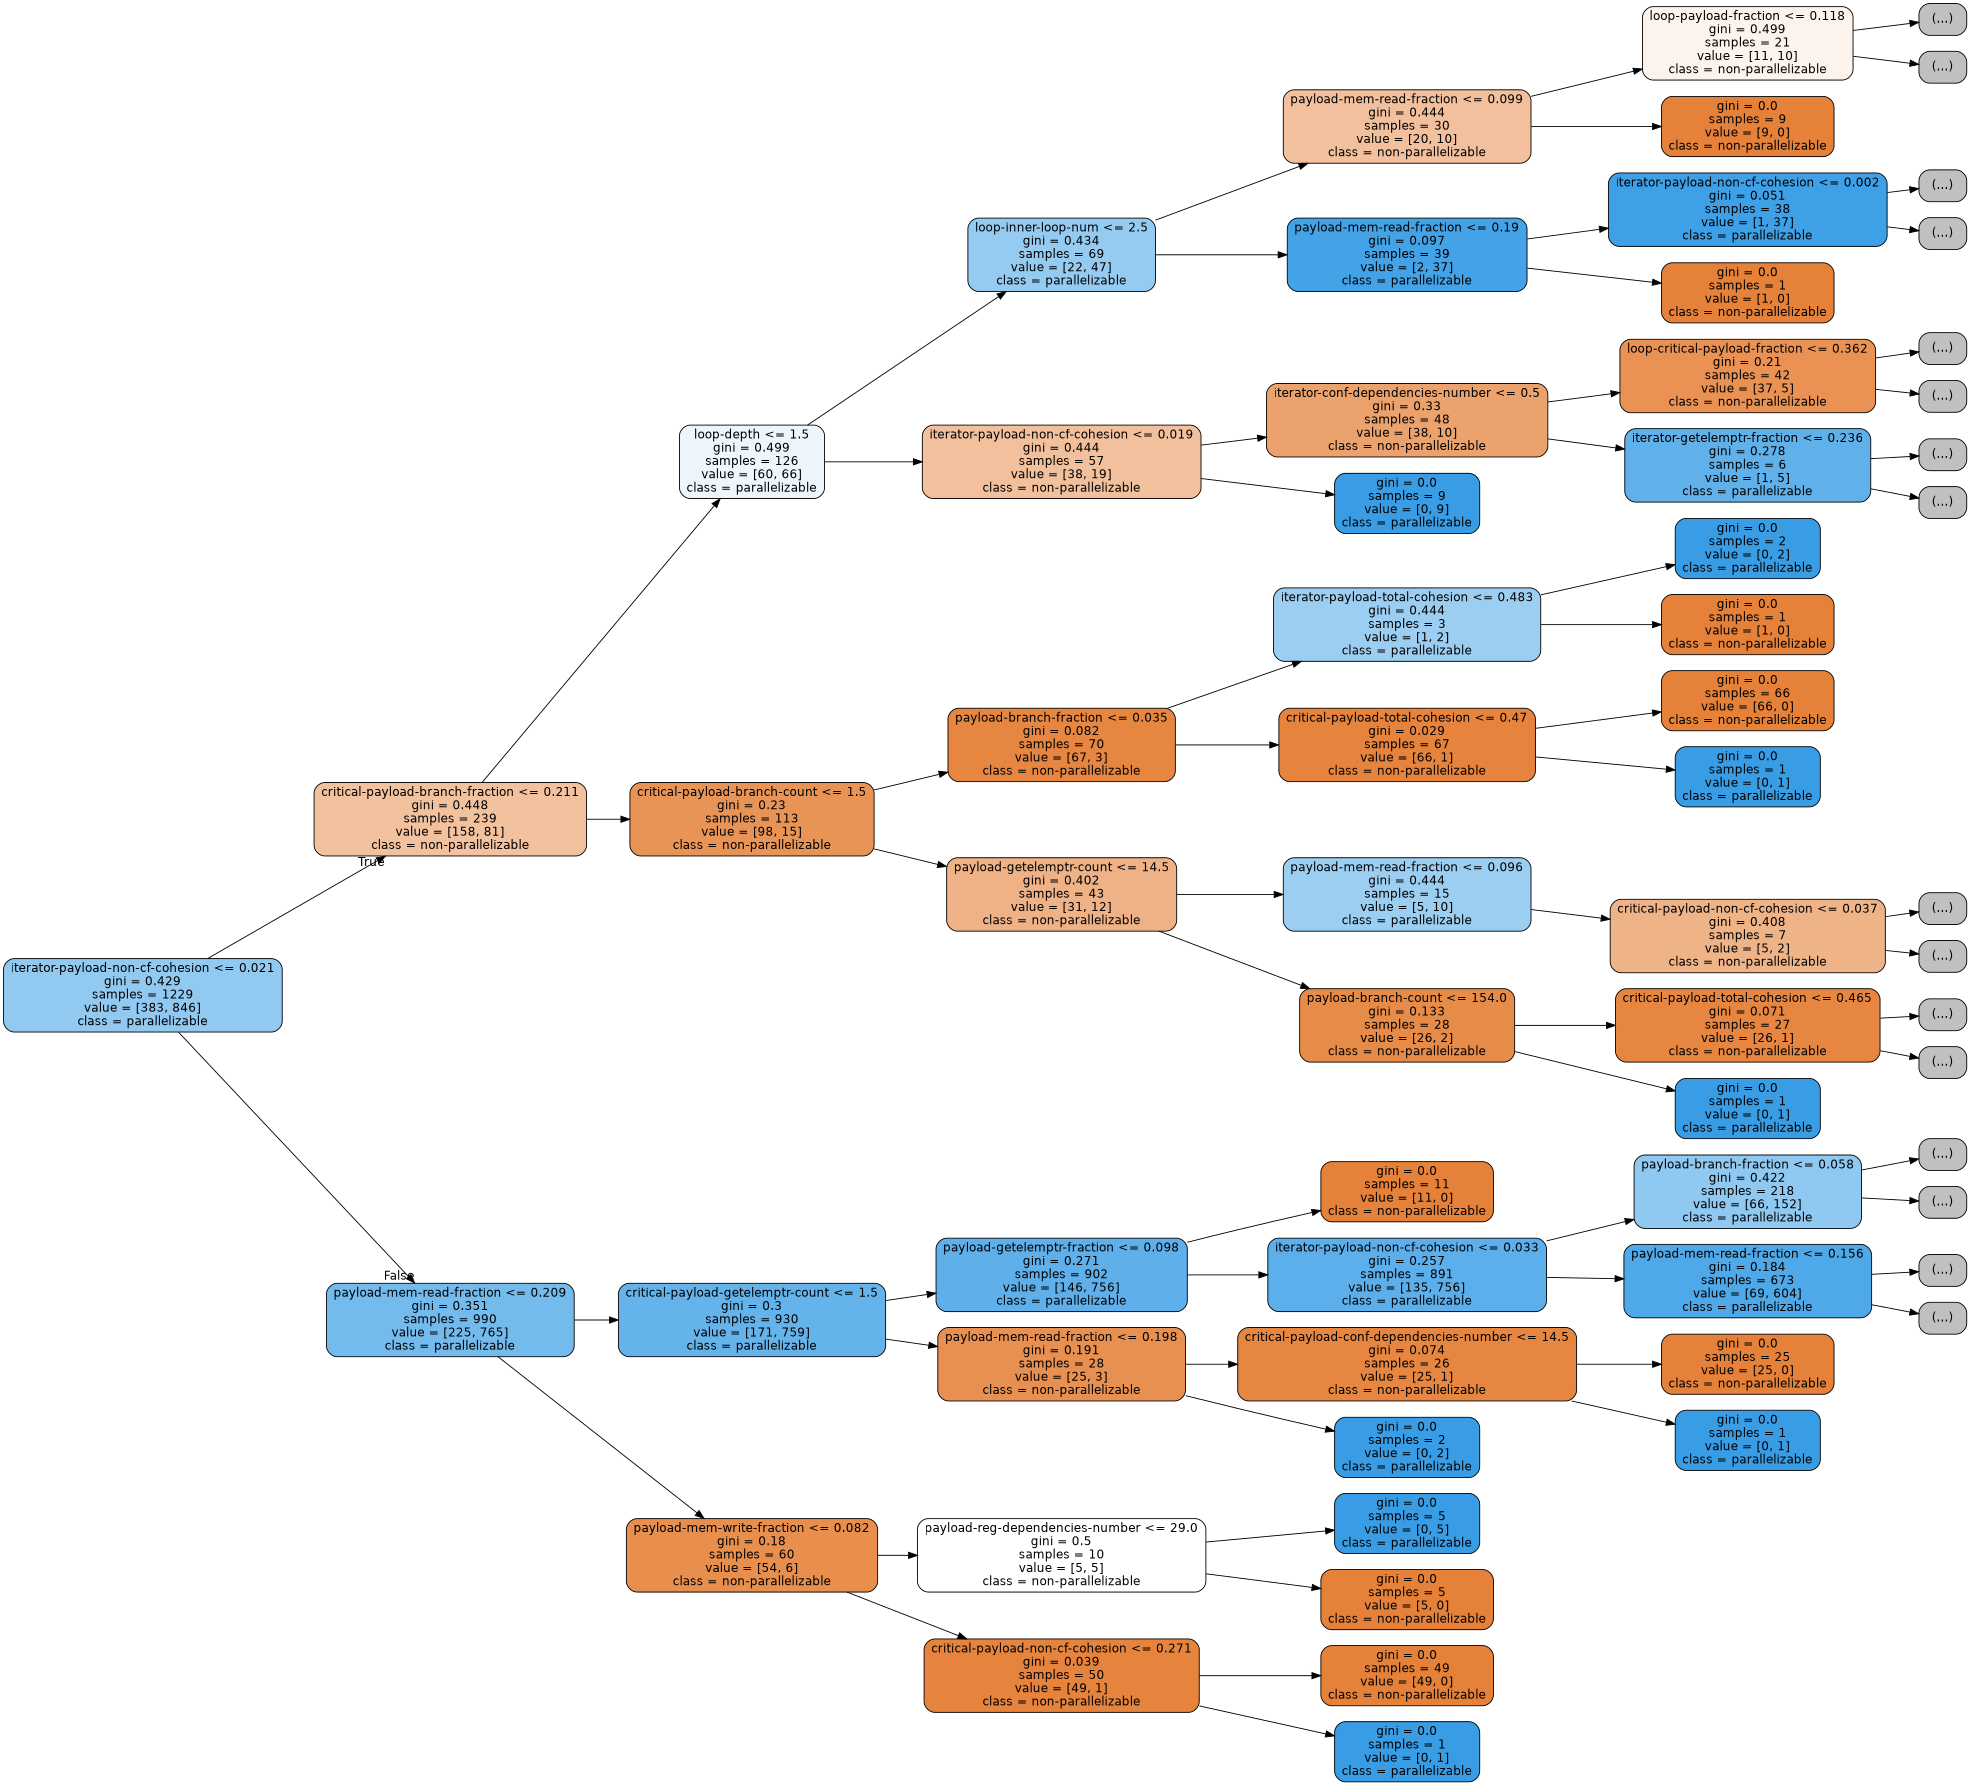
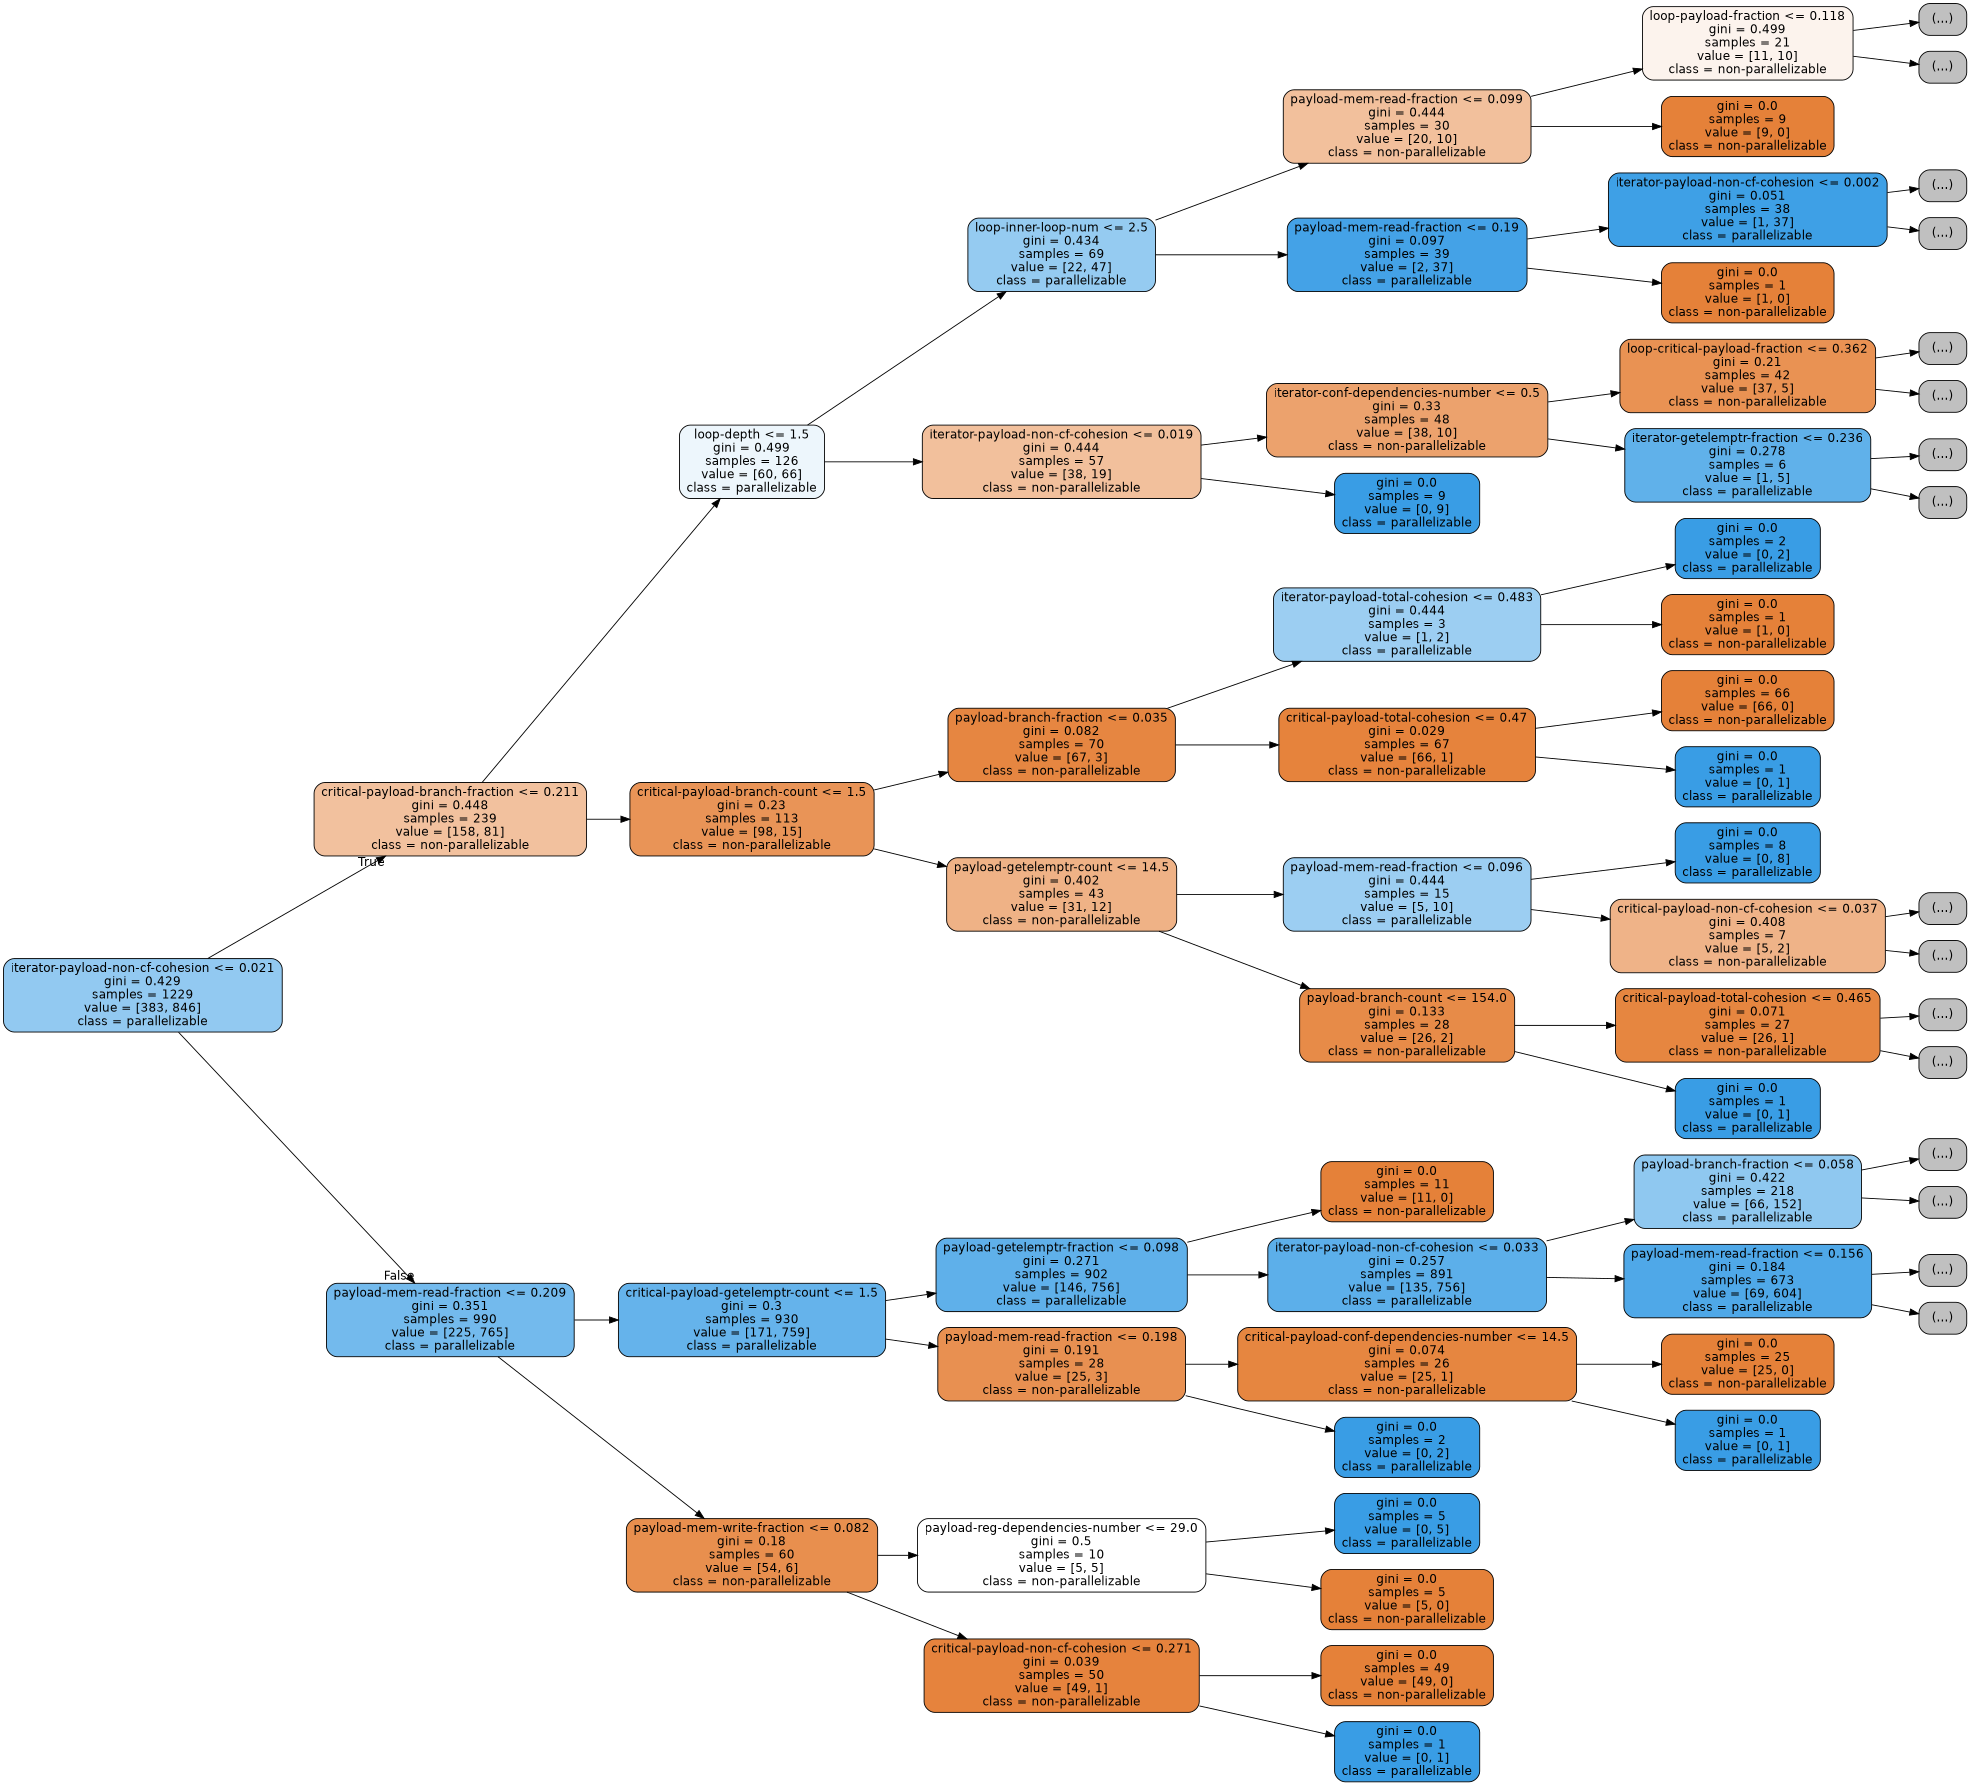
node "gini = 0.0 samples = 8 value = [0, 8] class = parallelizable": added
